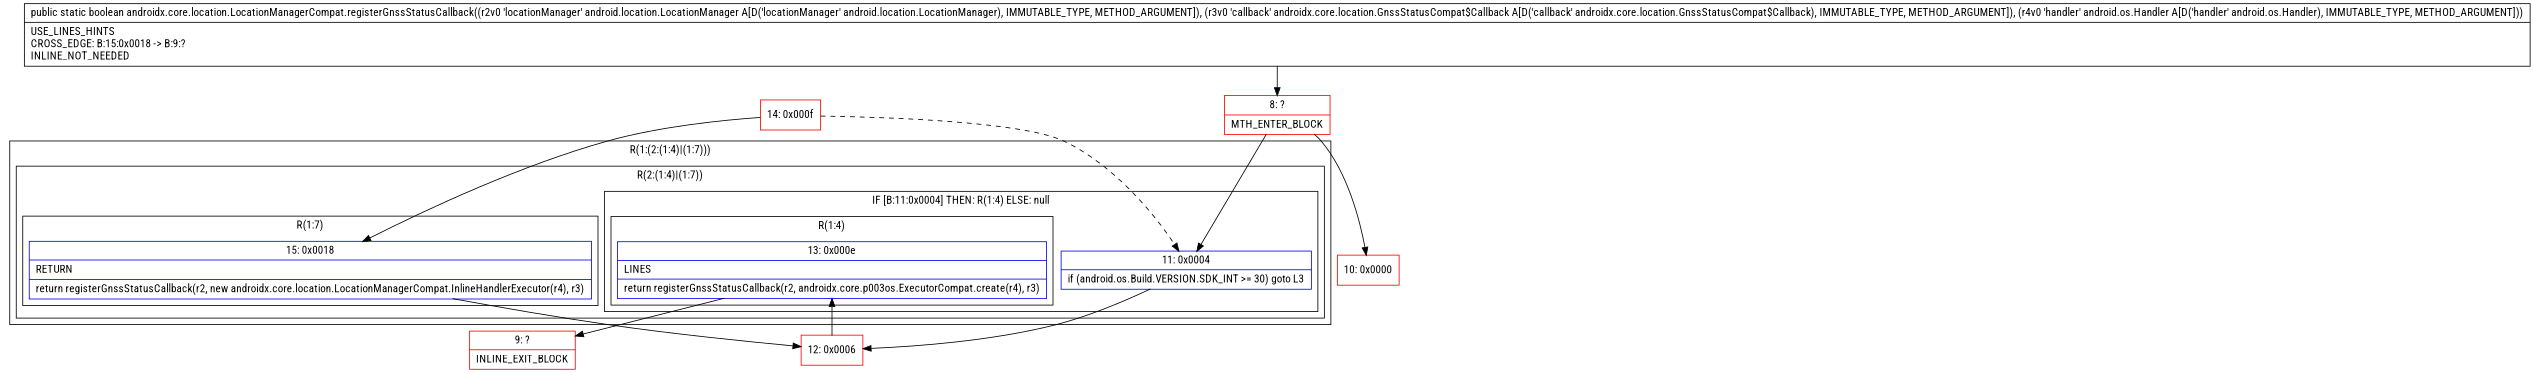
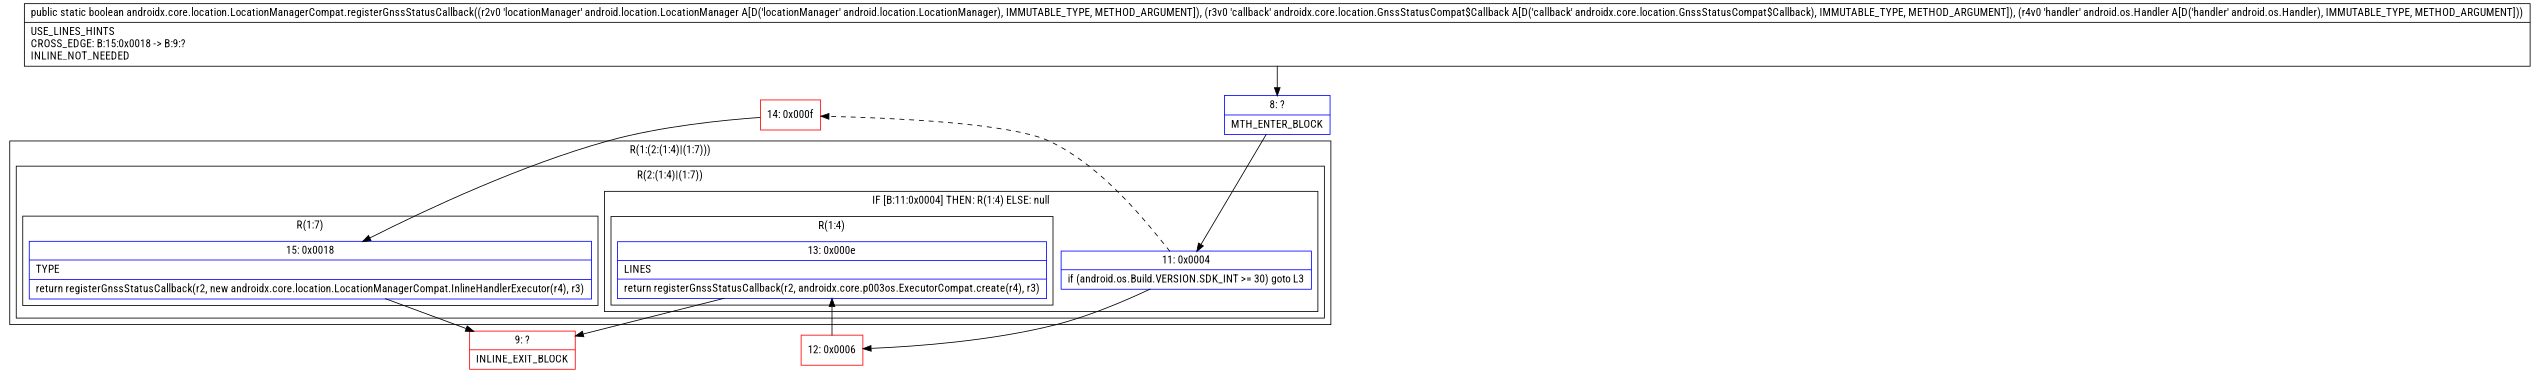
node "8: ?": color red -> blue
edge "14: 0x000f" -> "11: 0x0004": reversed
node "15: 0x0018": text "RETURN" -> "TYPE"
node "10: 0x0000": removed
edge "15: 0x0018" -> "12: 0x0006": now "15: 0x0018" -> "9: ?"
